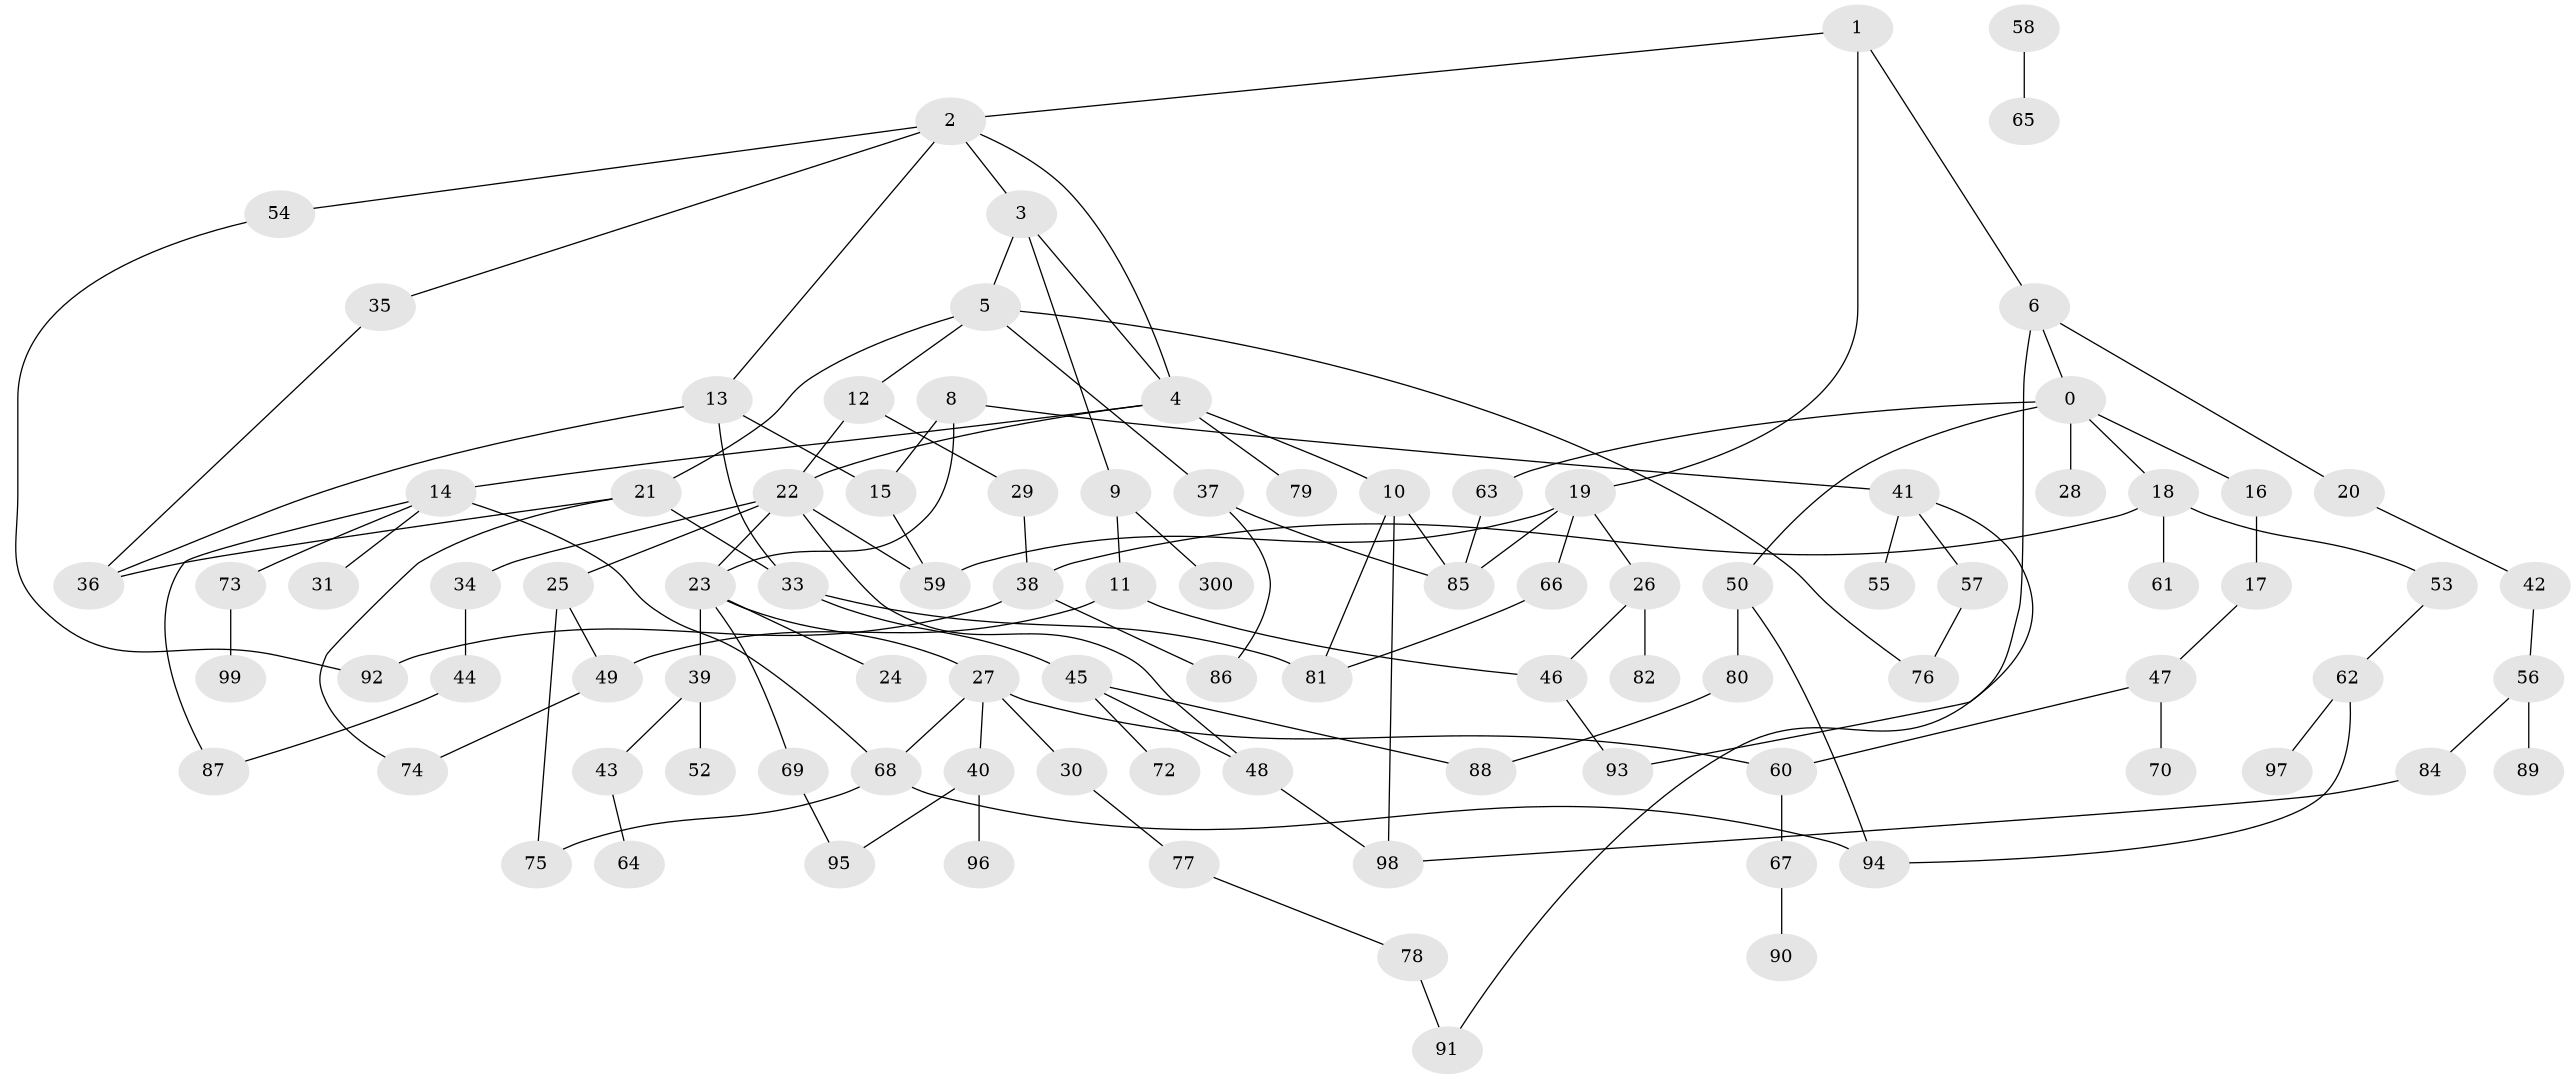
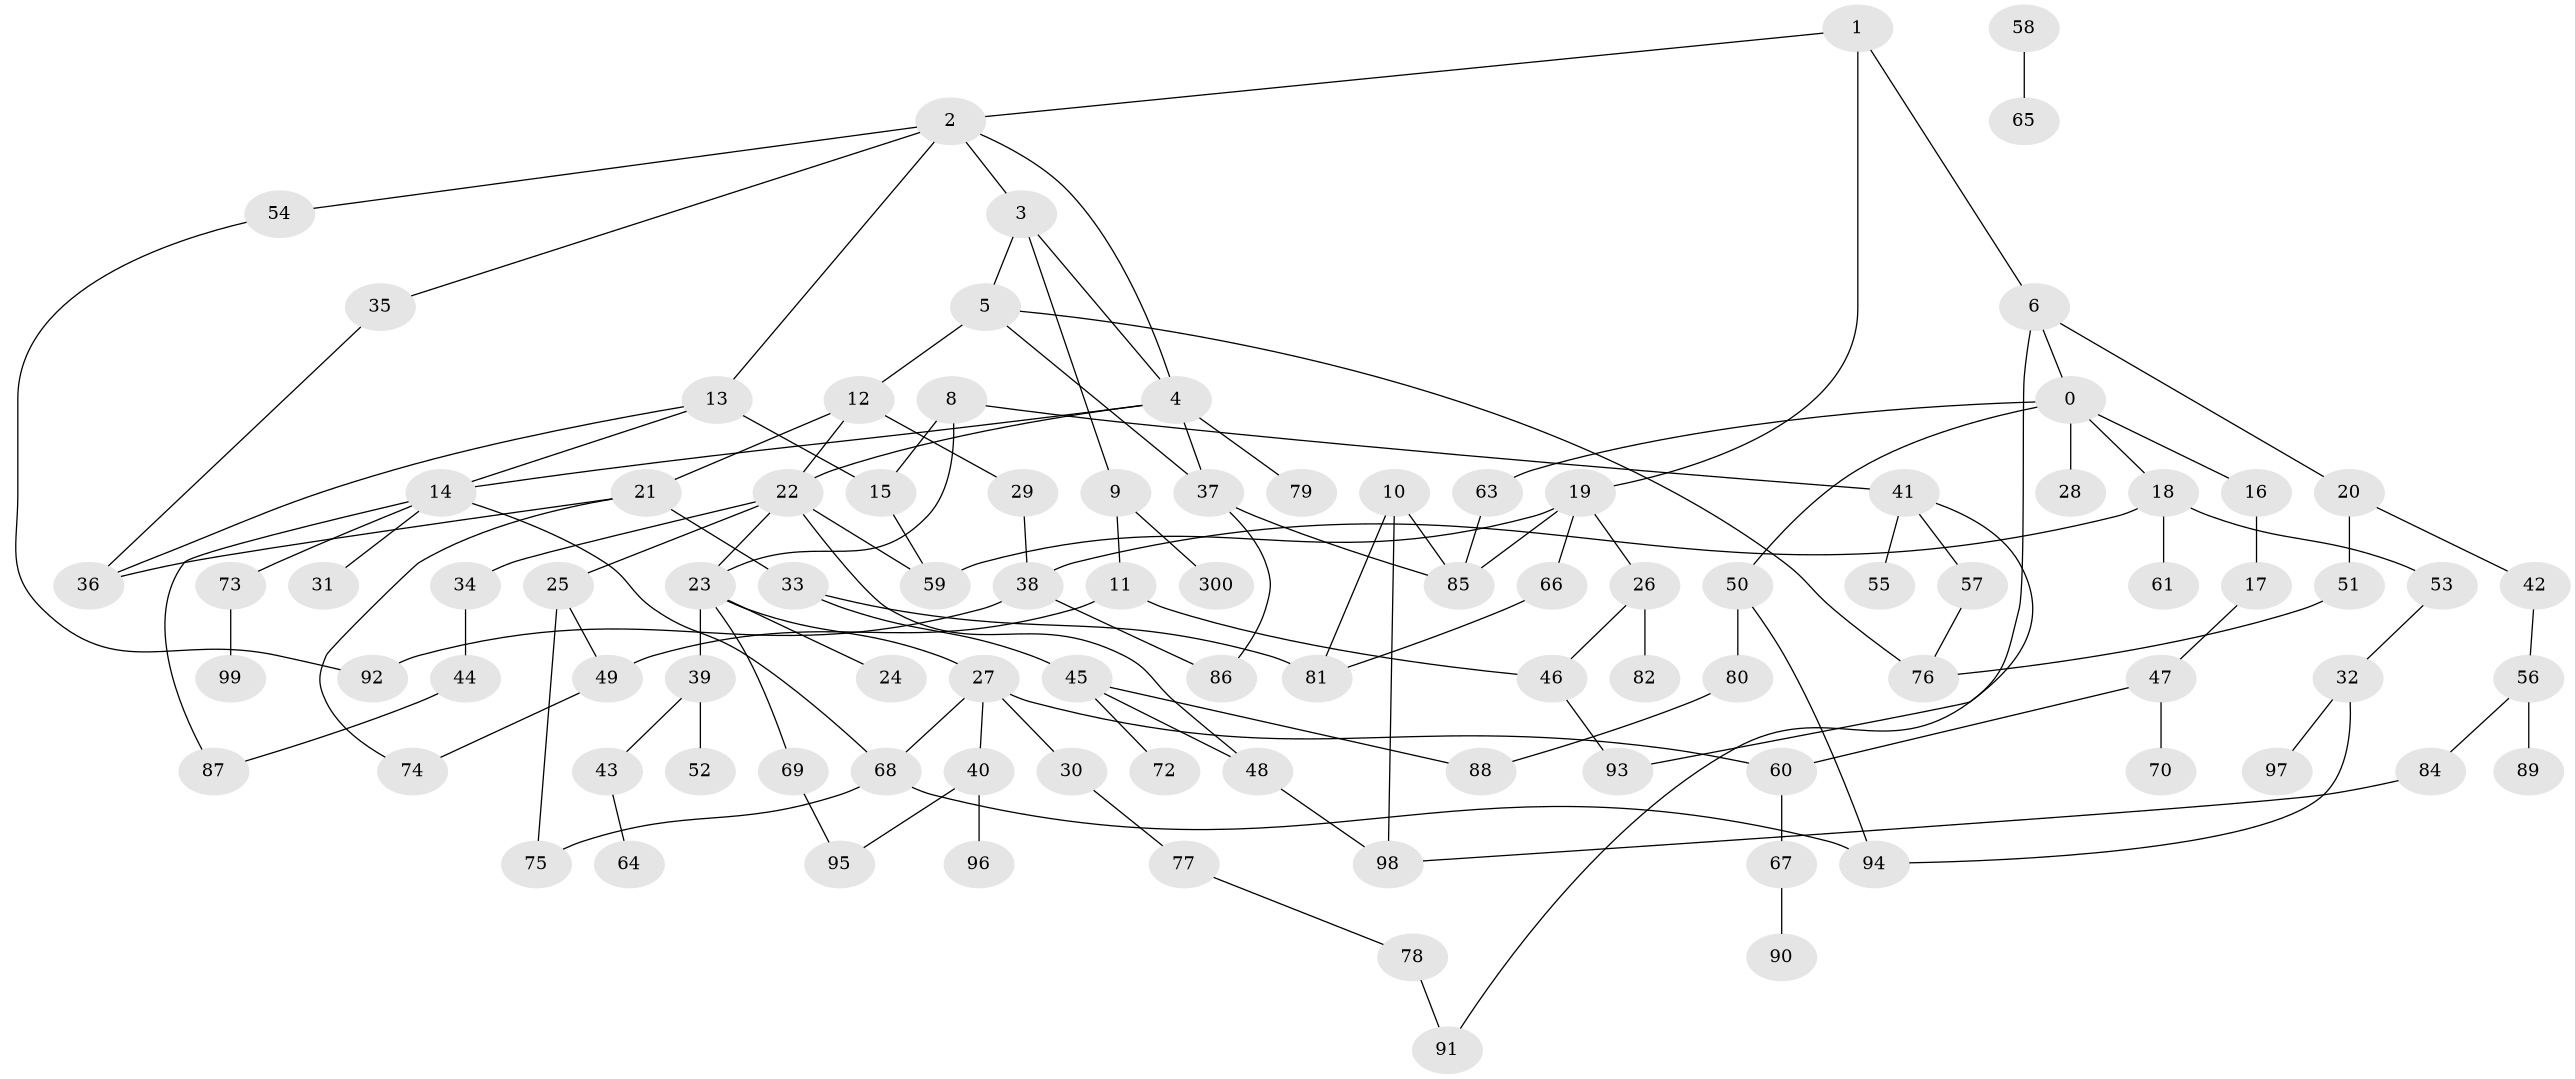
edge "5" -- "21": now "12" -- "21"
edge "4" -- "10": now "4" -- "37"
edge "13" -- "33": now "13" -- "14"
node "51": added
node "62": label "62" -> "32"
